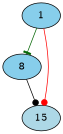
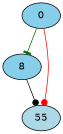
node "1": label "1" -> "0"
node "15": label "15" -> "55"
